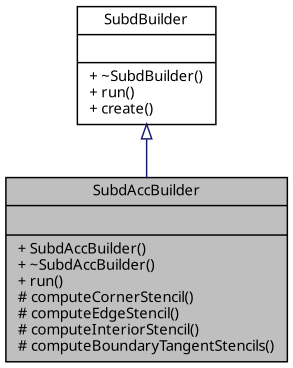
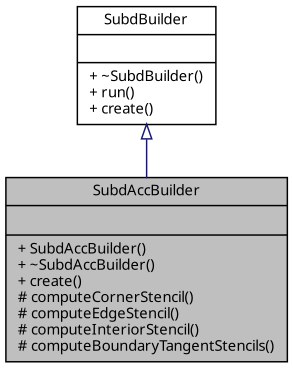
node "SubdAccBuilder": text "+ run()" -> "+ create()"
